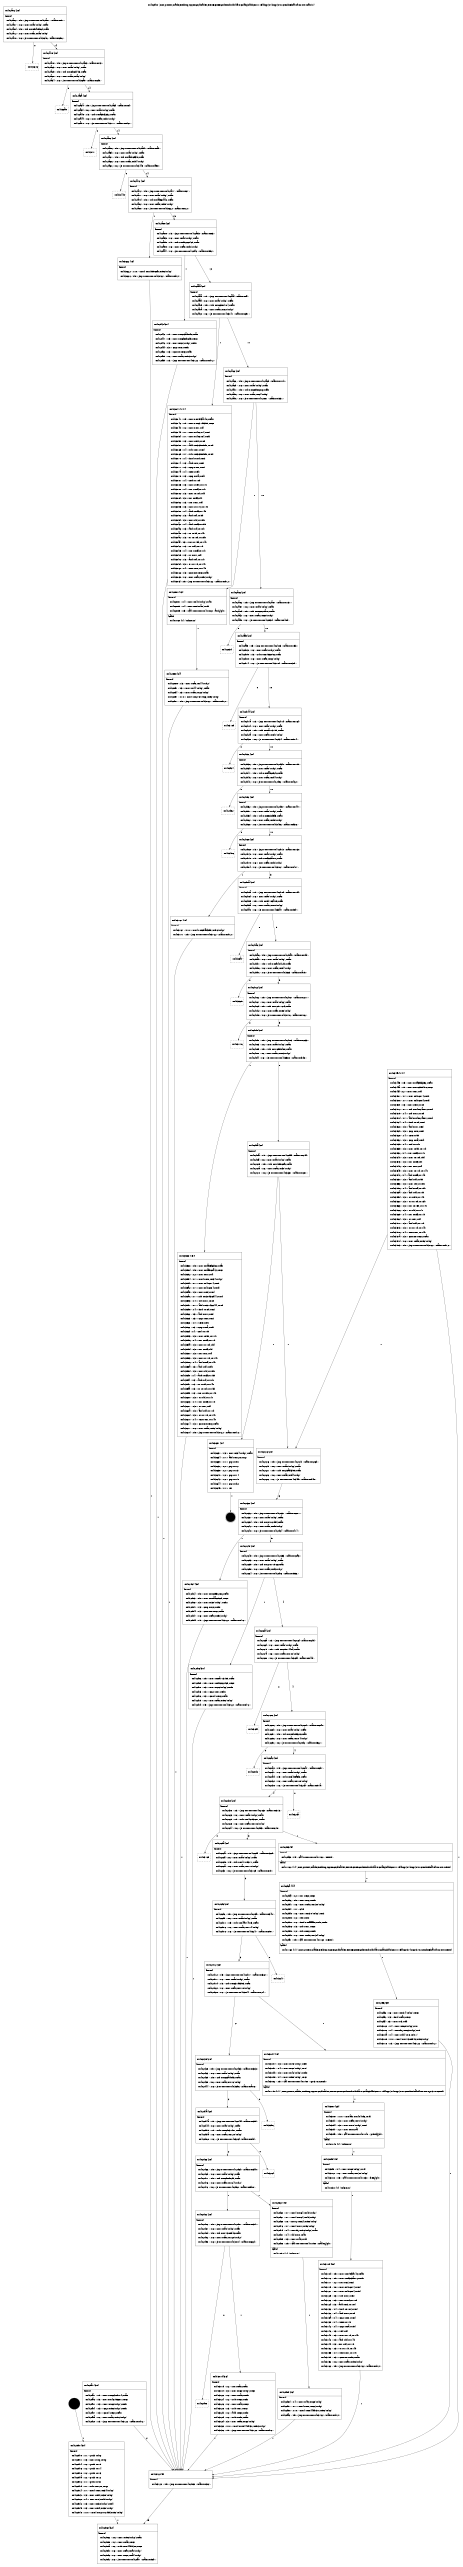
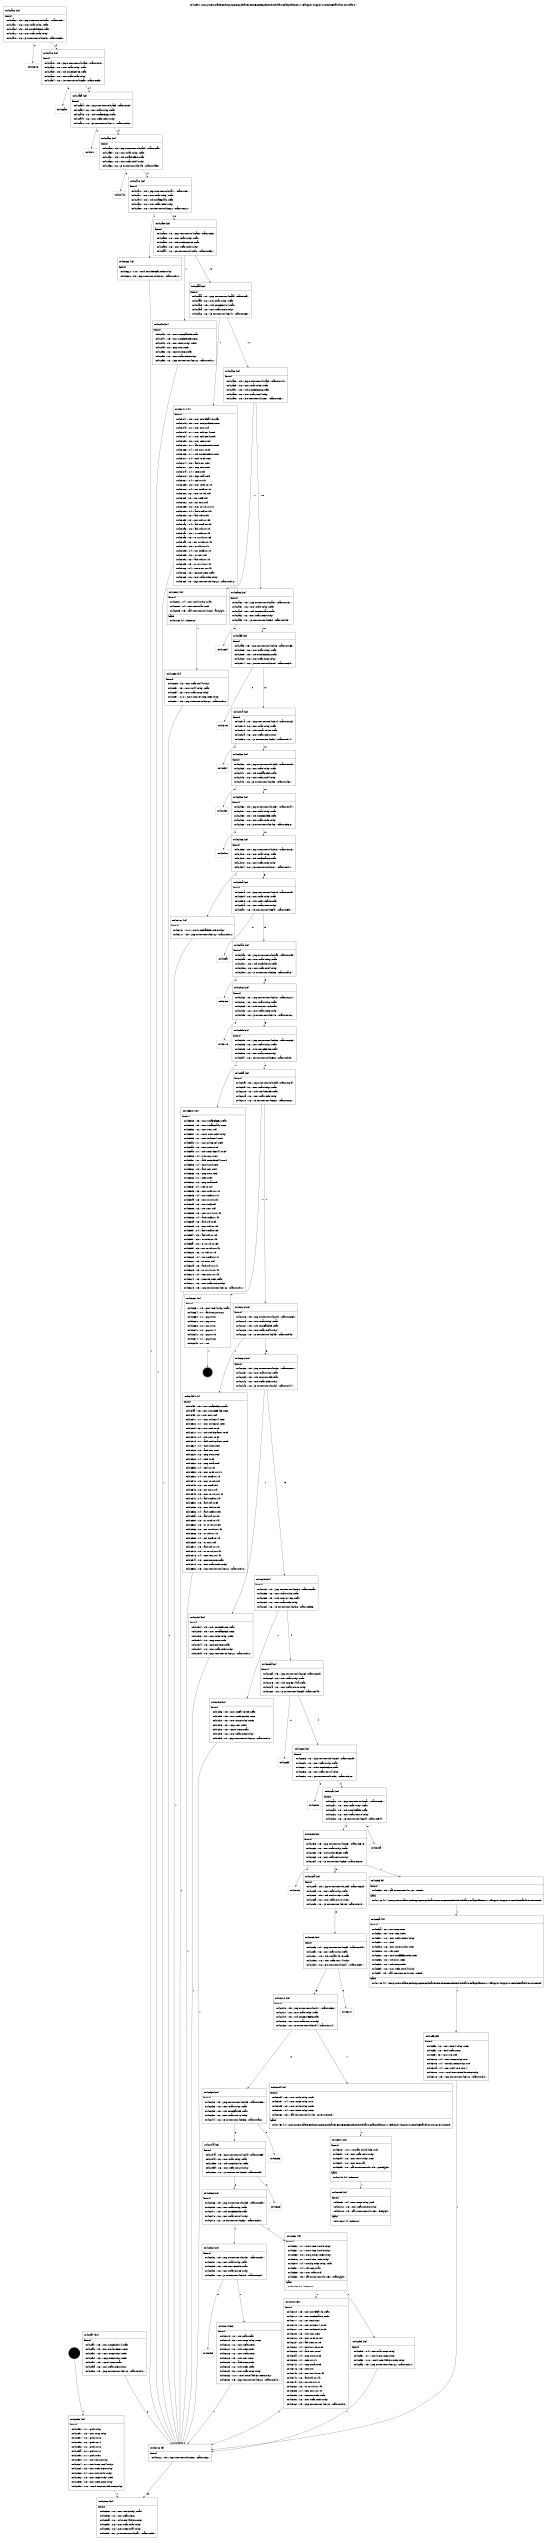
edge "0x4034f5 [147]" -> "0x402c16 [28]": reversed
edge "0x4030fe [15]" -> "0x40310d [90]": now "0x402f60 [45]" -> "0x40310d [90]"
